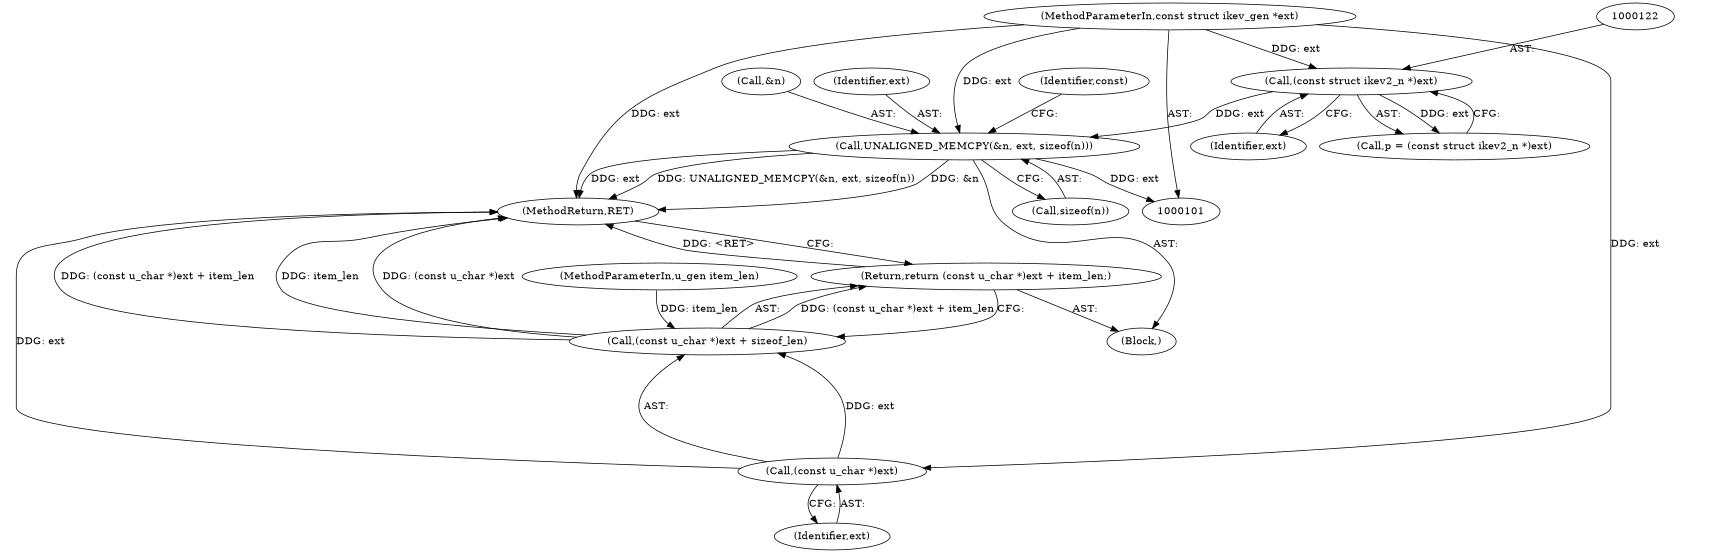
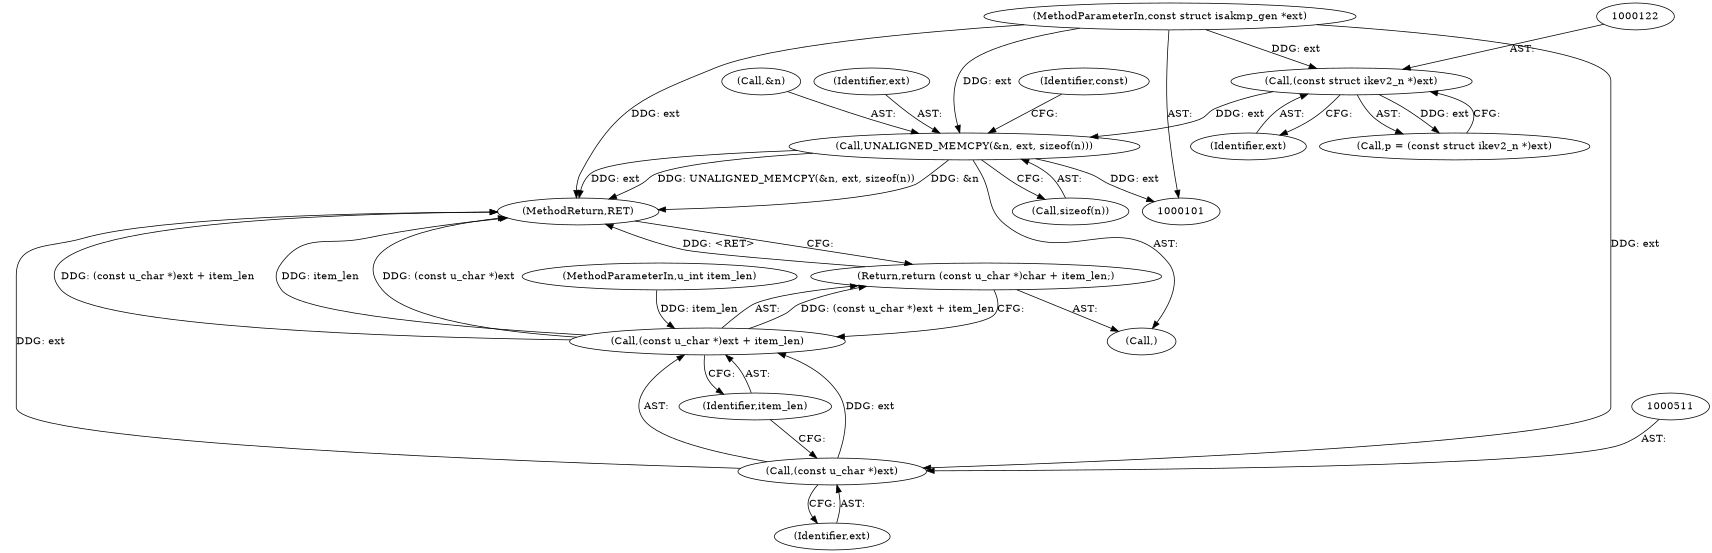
node "(MethodParameterIn,const struct ikev_gen *ext)": label "(MethodParameterIn,const struct ikev_gen *ext)" -> "(MethodParameterIn,const struct isakmp_gen *ext)"
node "(MethodParameterIn,u_gen item_len)": label "(MethodParameterIn,u_gen item_len)" -> "(MethodParameterIn,u_int item_len)"
node "(Return,return (const u_char *)ext + item_len;)": label "(Return,return (const u_char *)ext + item_len;)" -> "(Return,return (const u_char *)char + item_len;)"
node "(Call,(const u_char *)ext + sizeof_len)": label "(Call,(const u_char *)ext + sizeof_len)" -> "(Call,(const u_char *)ext + item_len)"
node "(Block,)": label "(Block,)" -> "(Call,)"
node "(Identifier,item_len)": added
node "1000511": added
